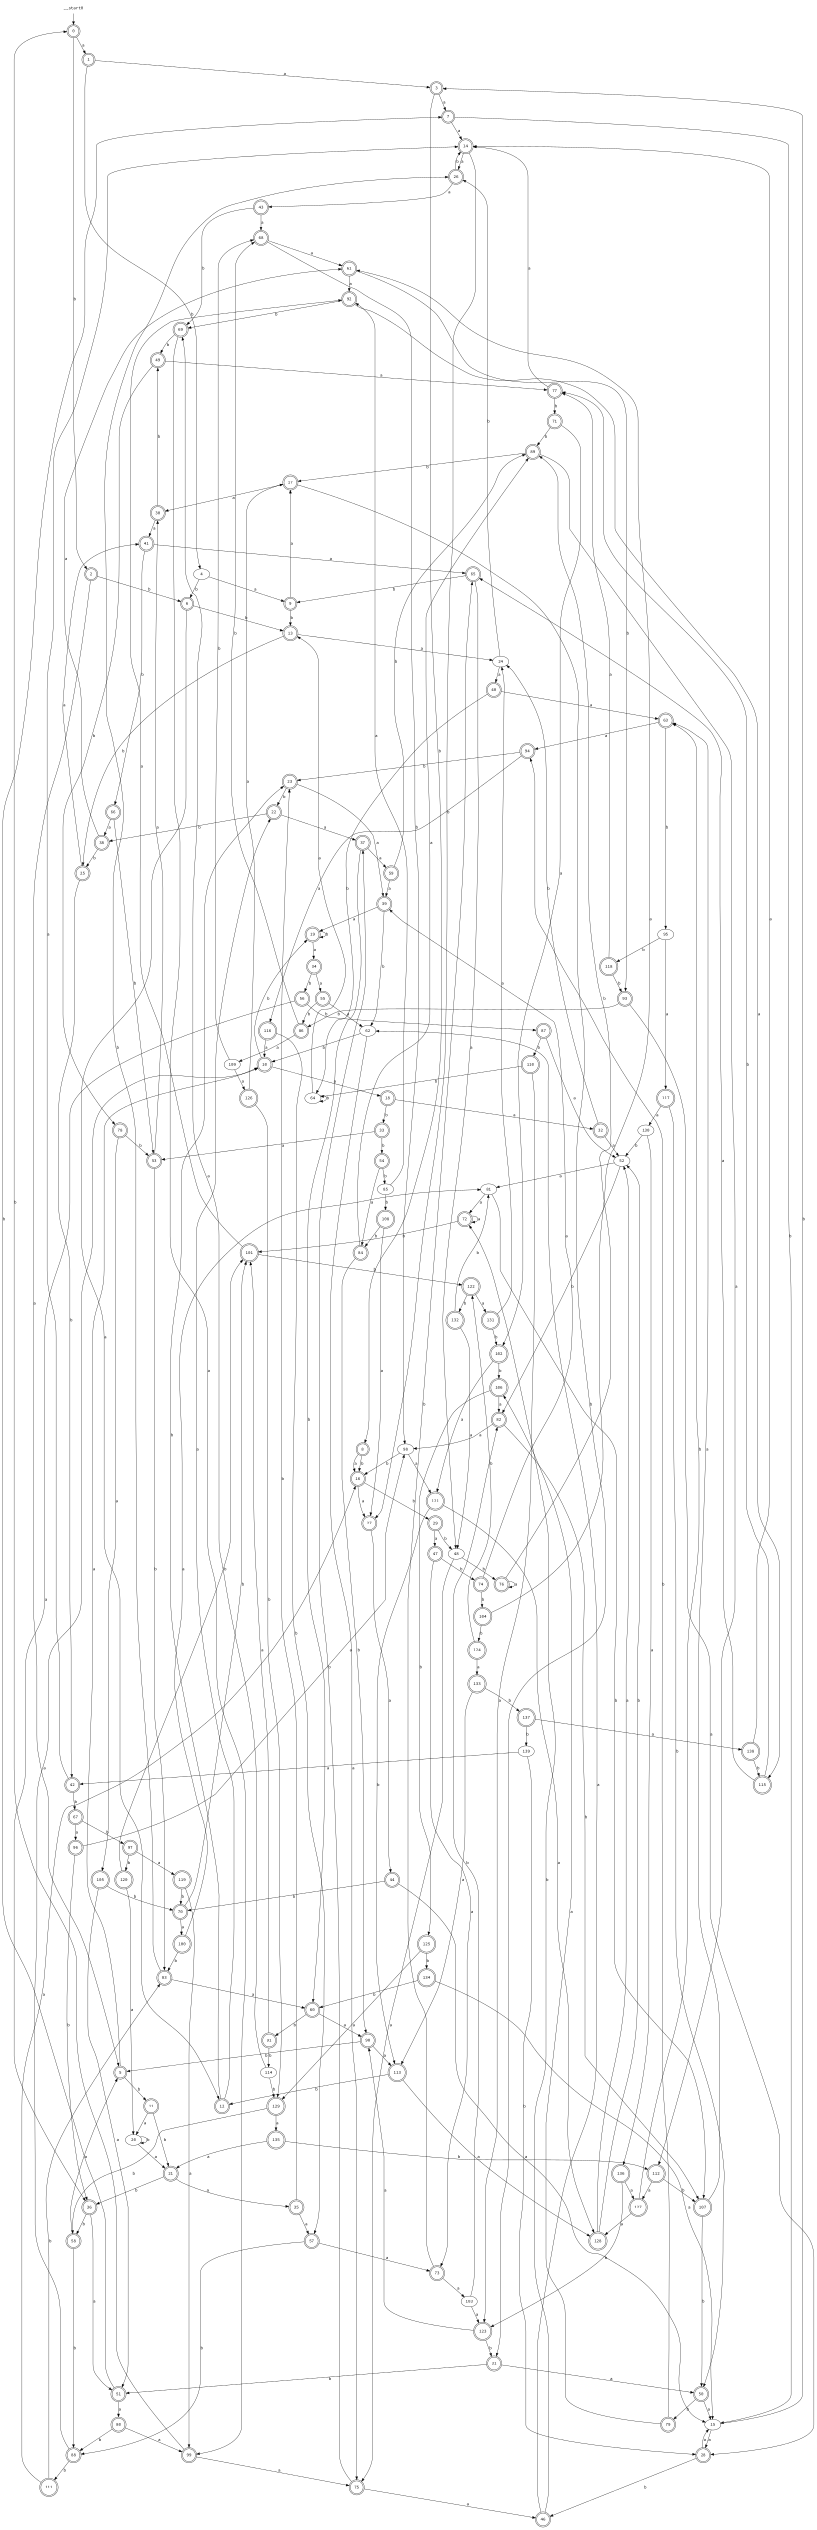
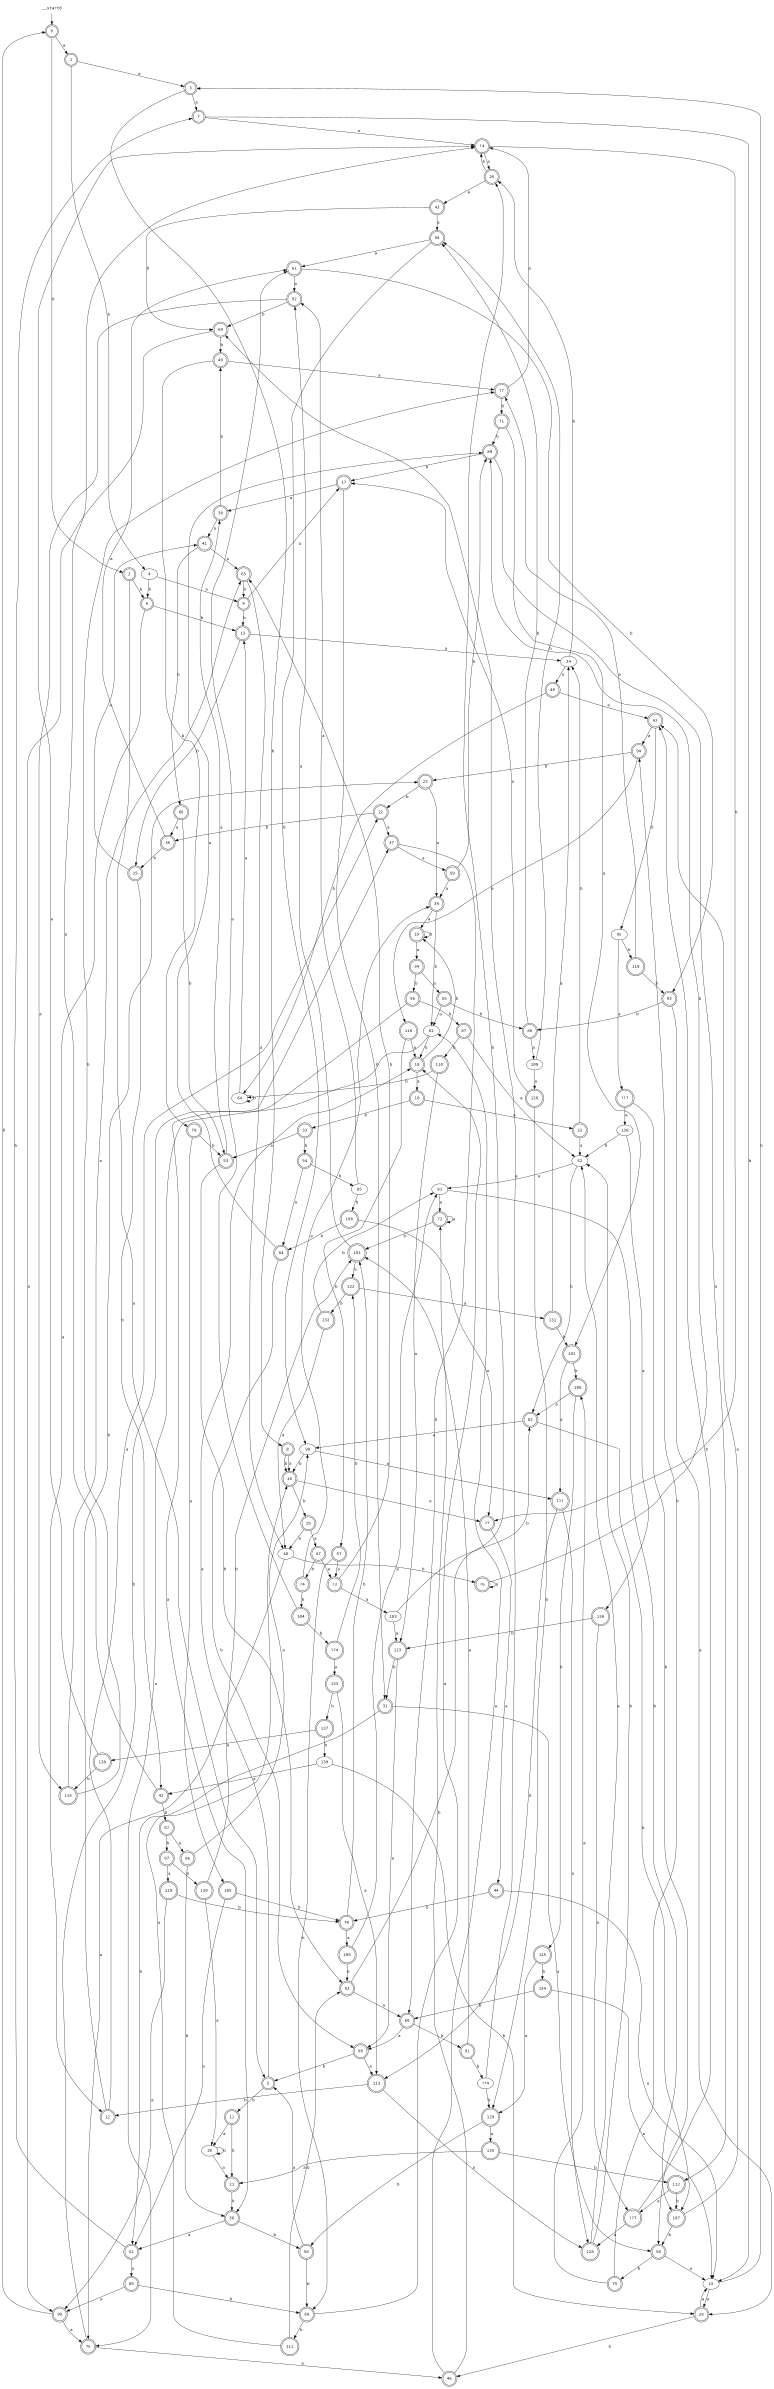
node "35": removed
